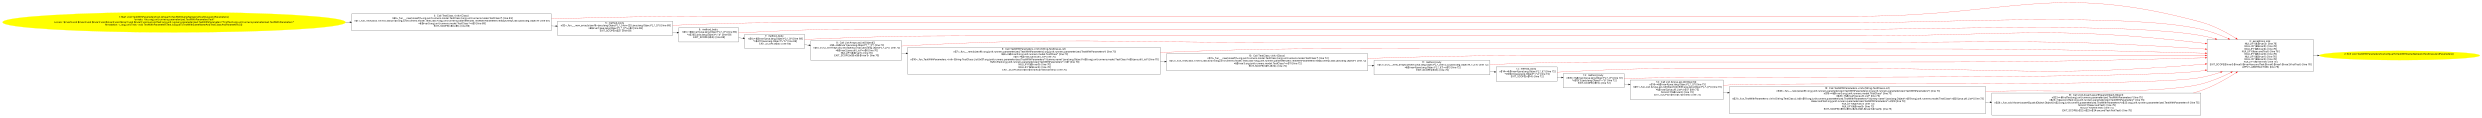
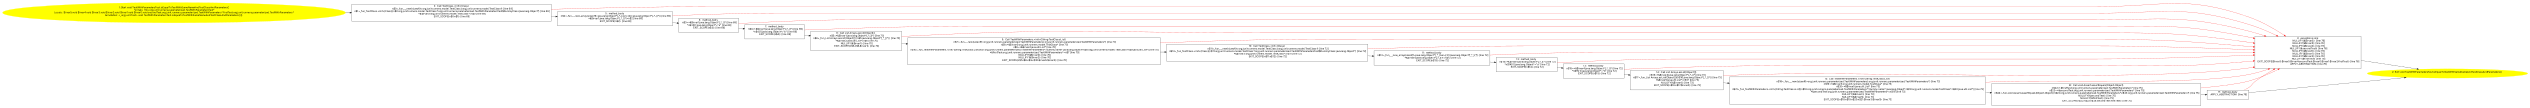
node "17:  method_body APPLY_ABSTRACTION; [line 76]": added
